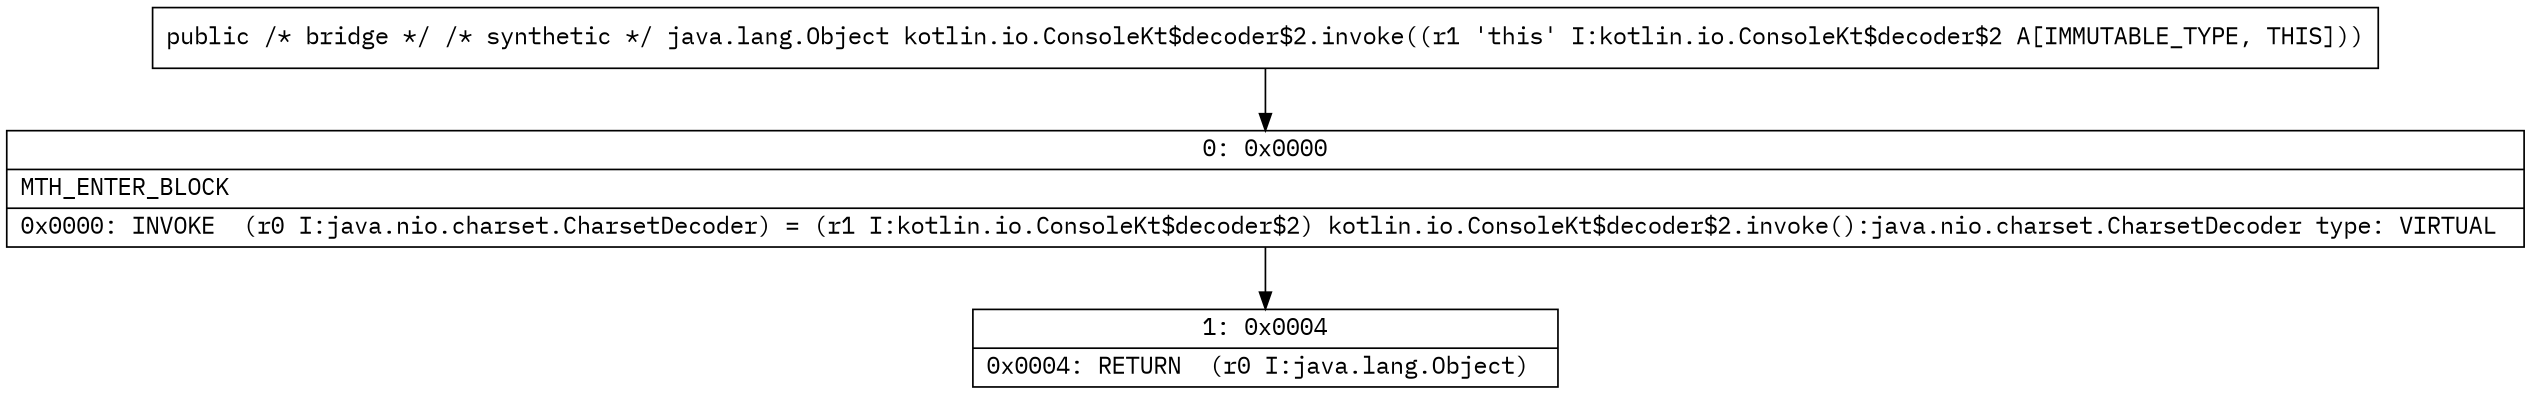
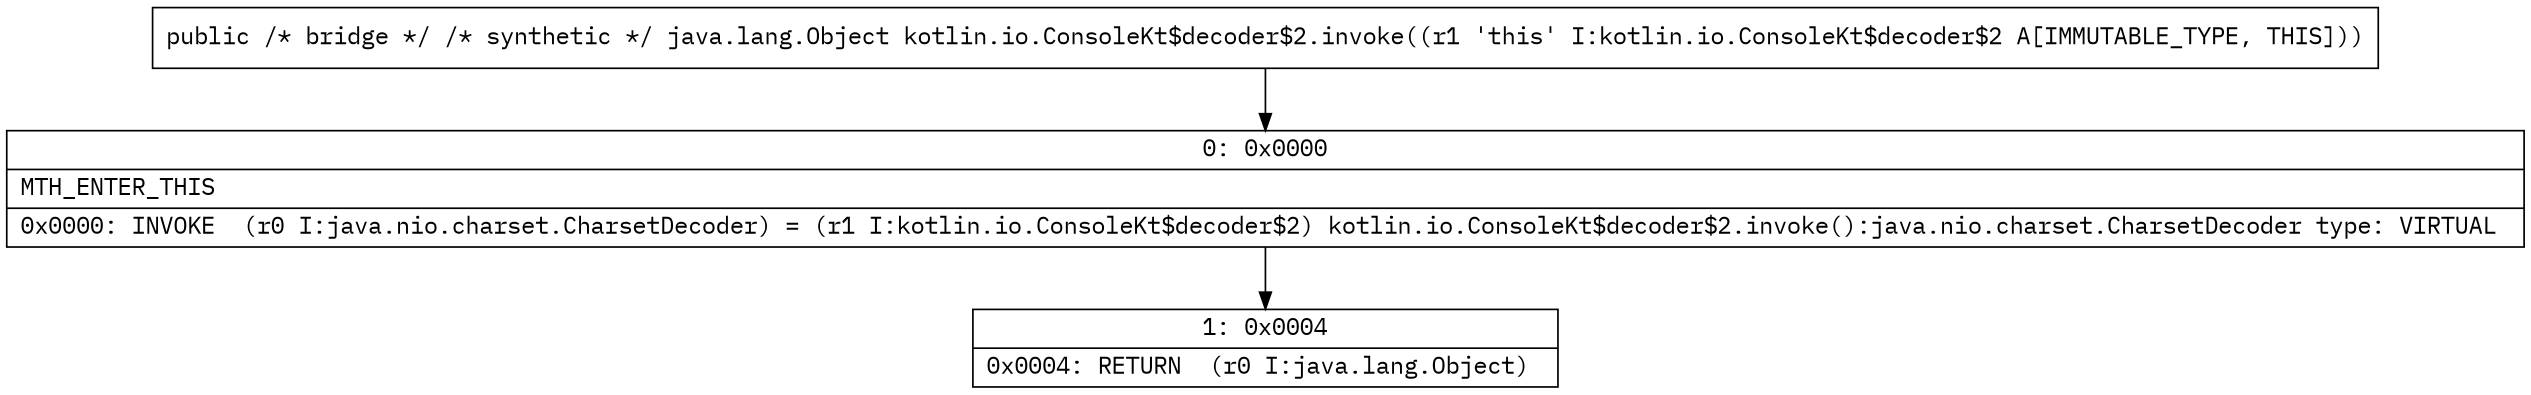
node "0: 0x0000": text "MTH_ENTER_BLOCK" -> "MTH_ENTER_THIS"
